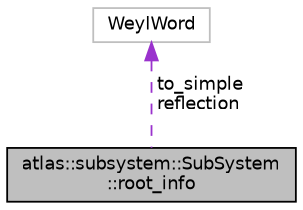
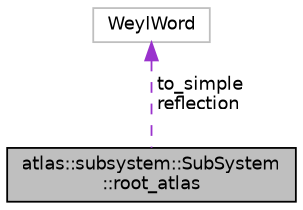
node "atlas::subsystem::SubSystem ::root_info": label "atlas::subsystem::SubSystem ::root_info" -> "atlas::subsystem::SubSystem ::root_atlas"
